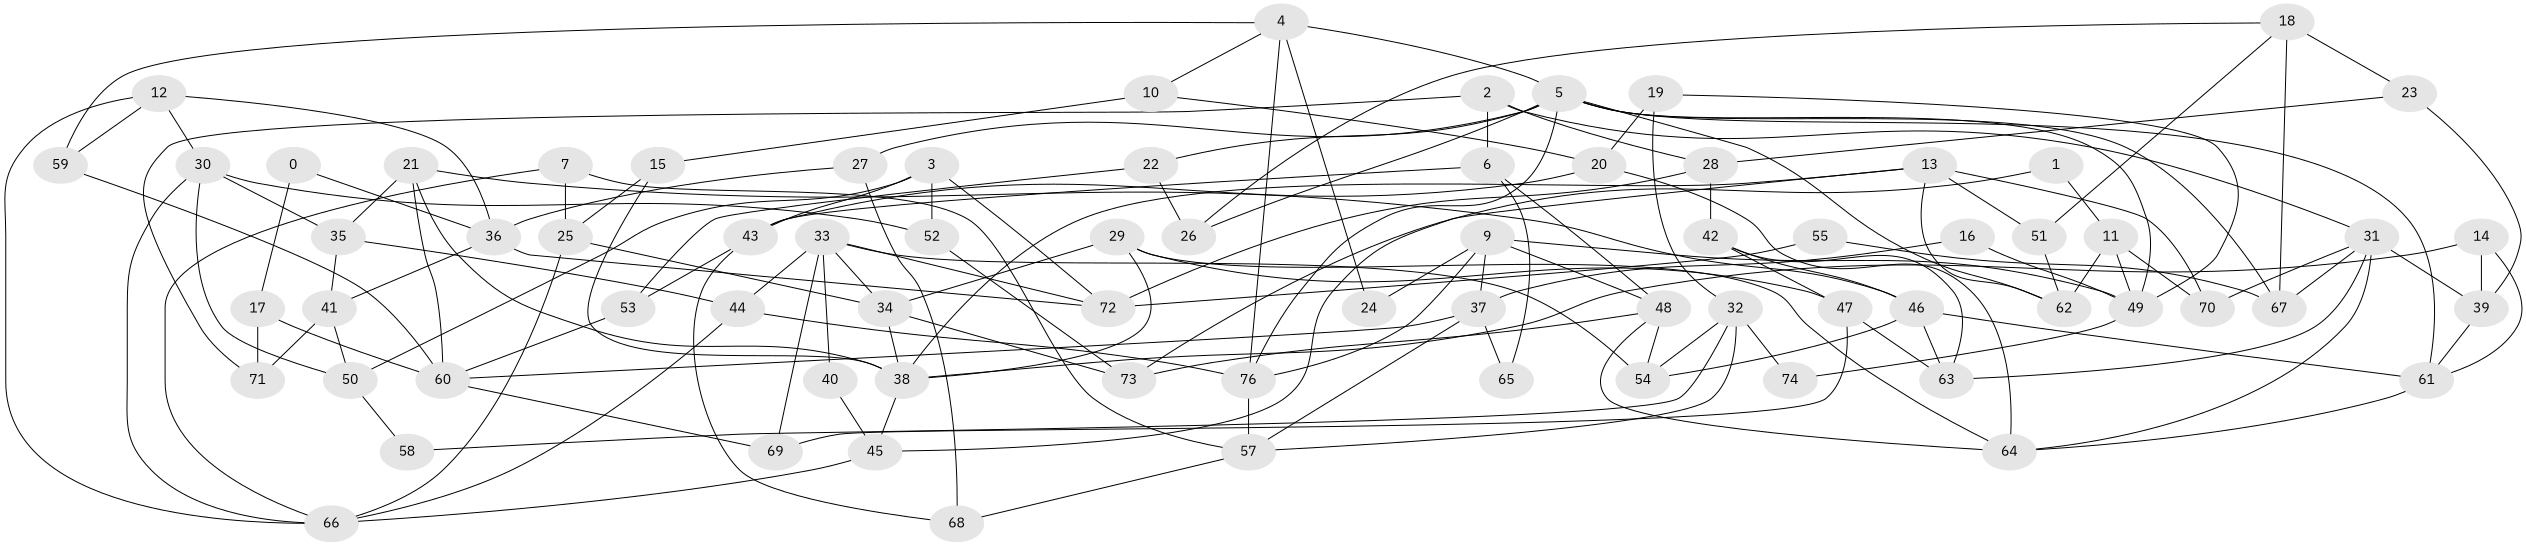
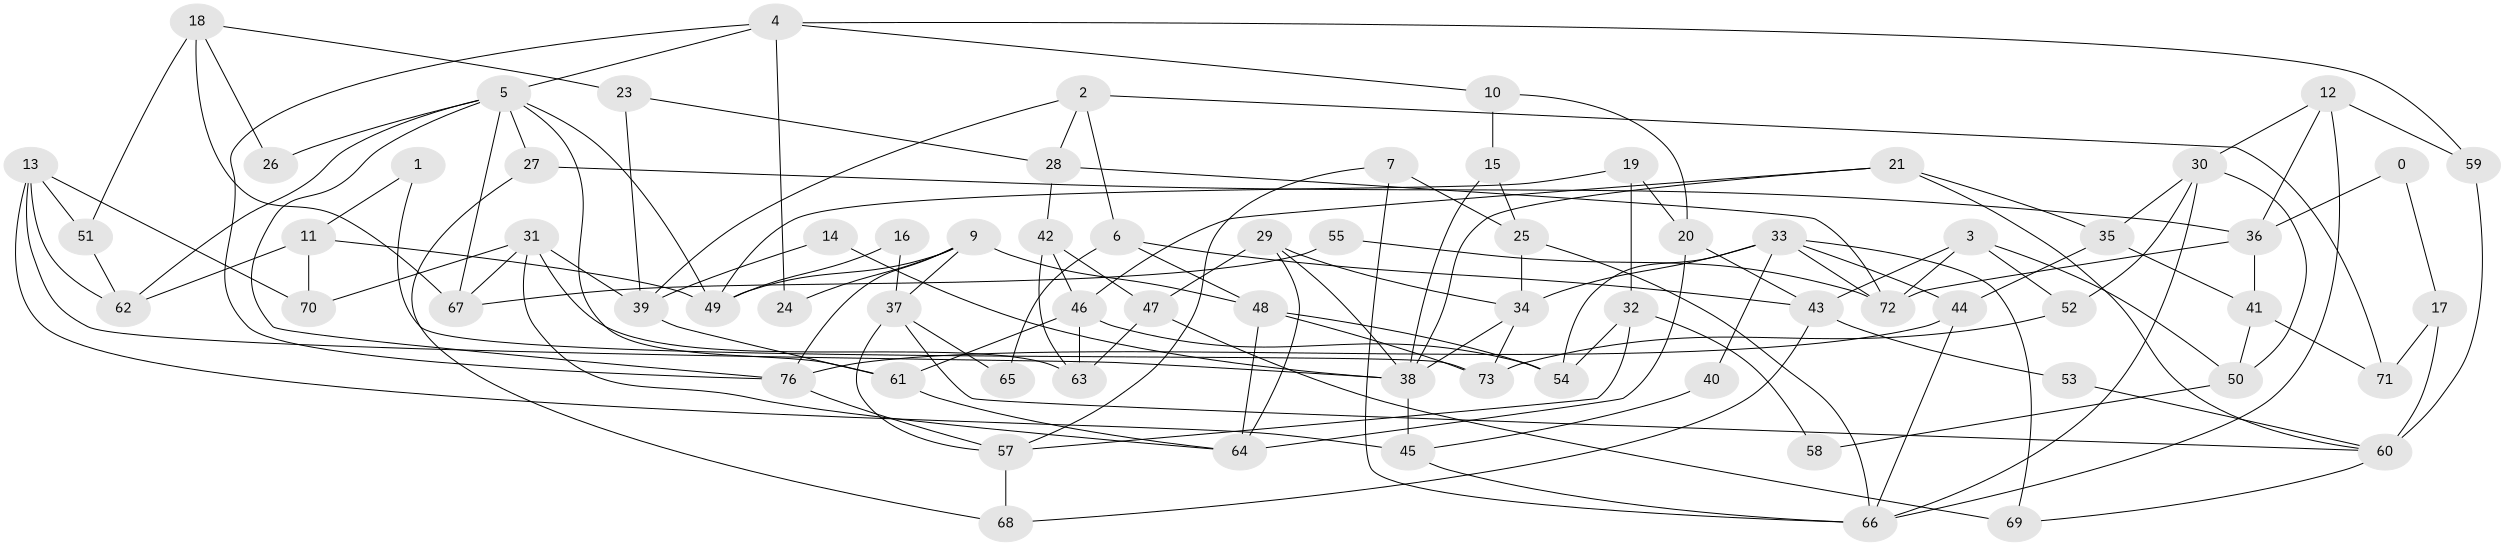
edge "2" -- "31": now "2" -- "39"
node "22": removed
edge "14" -- "61": removed
node "74": removed
